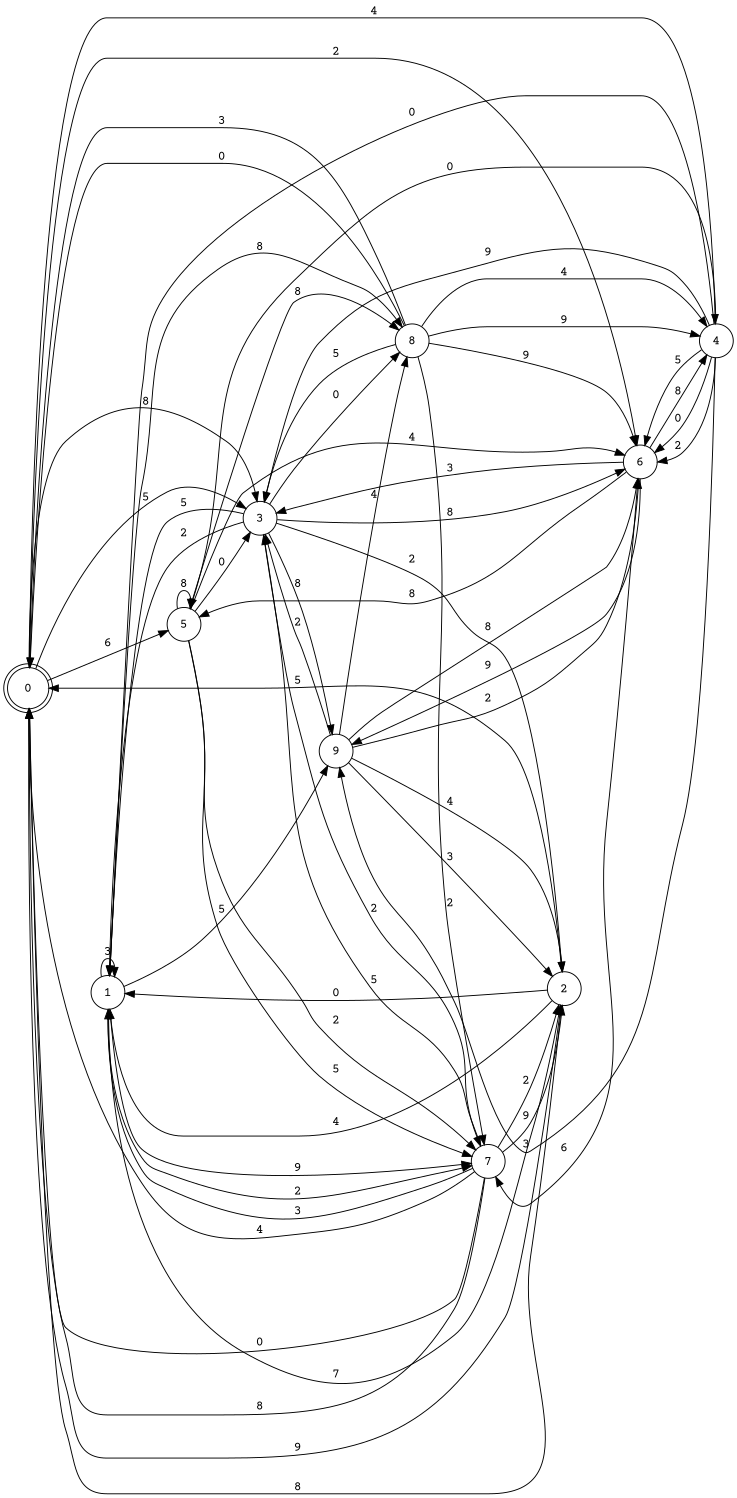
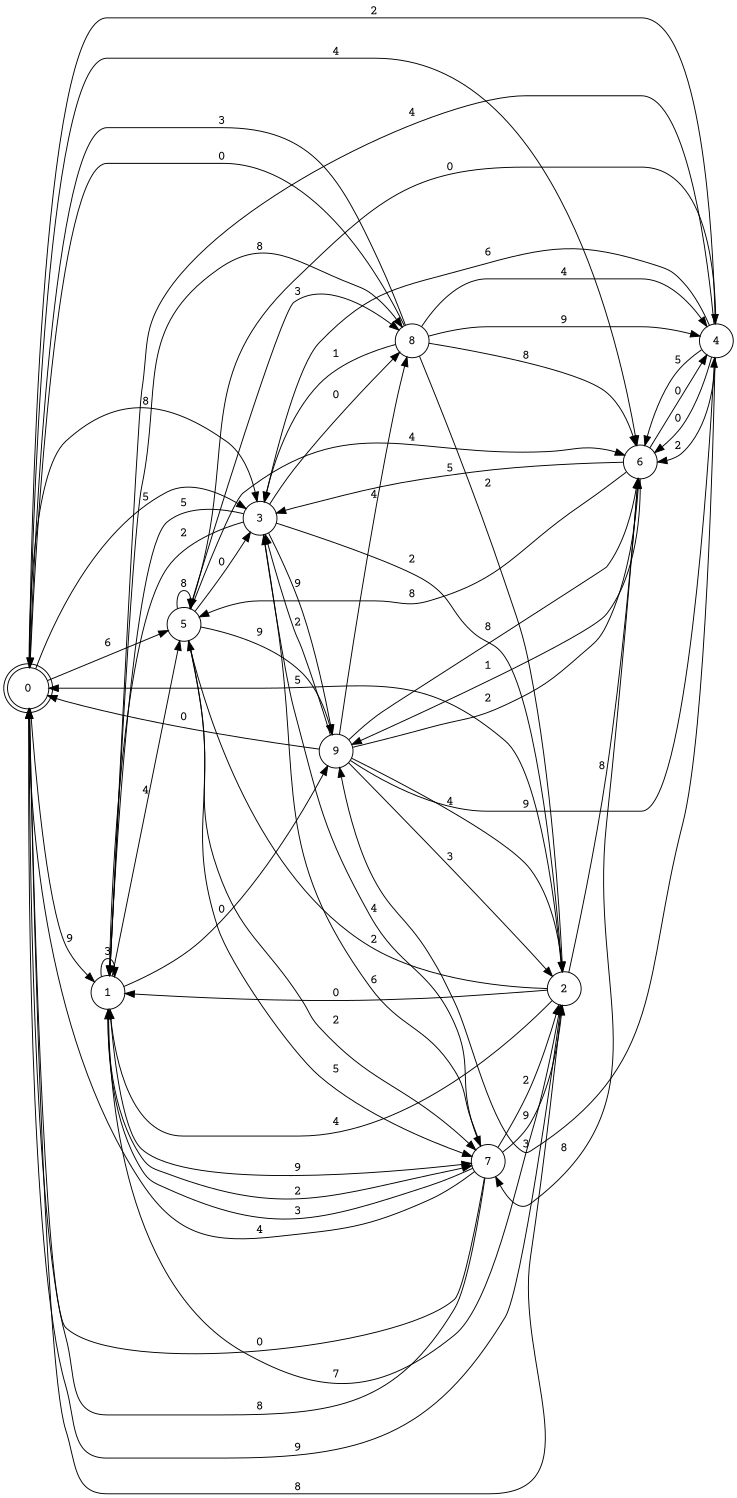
edge "0" -> "4": label "4" -> "2"
edge "0" -> "6": label "2" -> "4"
edge "4" -> "1": label "0" -> "4"
edge "4" -> "3": label "9" -> "6"
edge "5" -> "8": label "8" -> "3"
edge "8" -> "3": label "5" -> "1"
edge "8" -> "6": label "9" -> "8"
edge "6" -> "4": label "8" -> "0"
edge "6" -> "3": label "3" -> "5"
edge "3" -> "6": now "2" -> "6"
edge "3" -> "9": label "8" -> "9"
edge "5" -> "9": added, label "9"
edge "6" -> "9": label "9" -> "1"
edge "9" -> "0": added, label "0"
edge "9" -> "4": added, label "9"
edge "8" -> "7": now "8" -> "2"
edge "1" -> "5": added, label "4"
edge "0" -> "1": added, label "9"
edge "2" -> "5": added, label "2"
edge "3" -> "7": label "2" -> "4"
edge "1" -> "9": label "5" -> "0"
edge "7" -> "3": label "5" -> "6"
edge "6" -> "7": label "6" -> "8"
